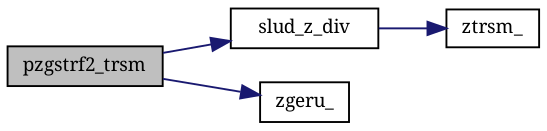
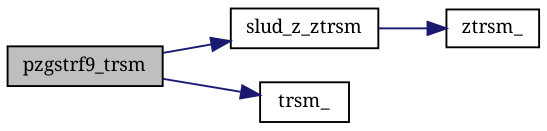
node "slud_z_div": label "slud_z_div" -> "slud_z_ztrsm"
node "pzgstrf2_trsm": label "pzgstrf2_trsm" -> "pzgstrf9_trsm"
node "zgeru_": label "zgeru_" -> "trsm_"
